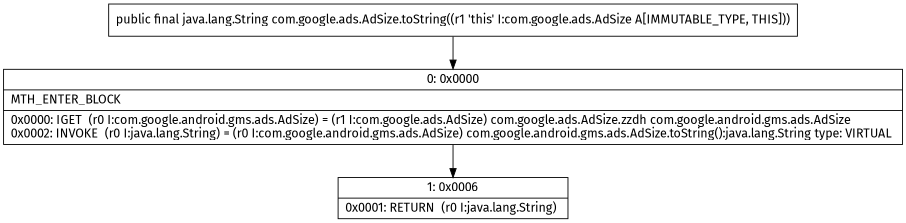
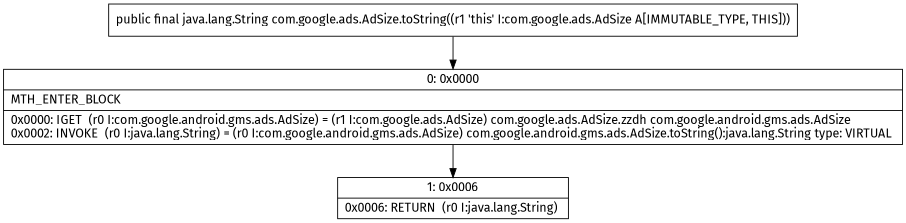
node "1: 0x0006": text "0x0001: RETURN  (r0 I:java.lang.String)" -> "0x0006: RETURN  (r0 I:java.lang.String)"
